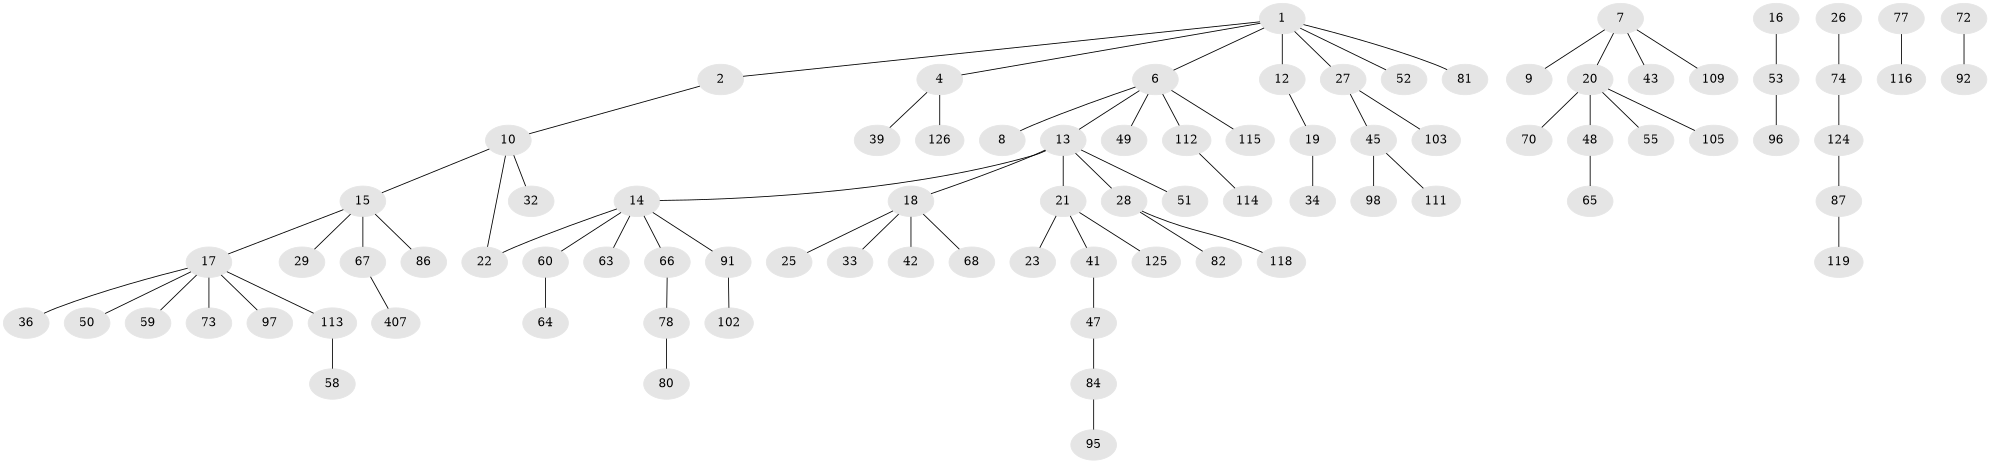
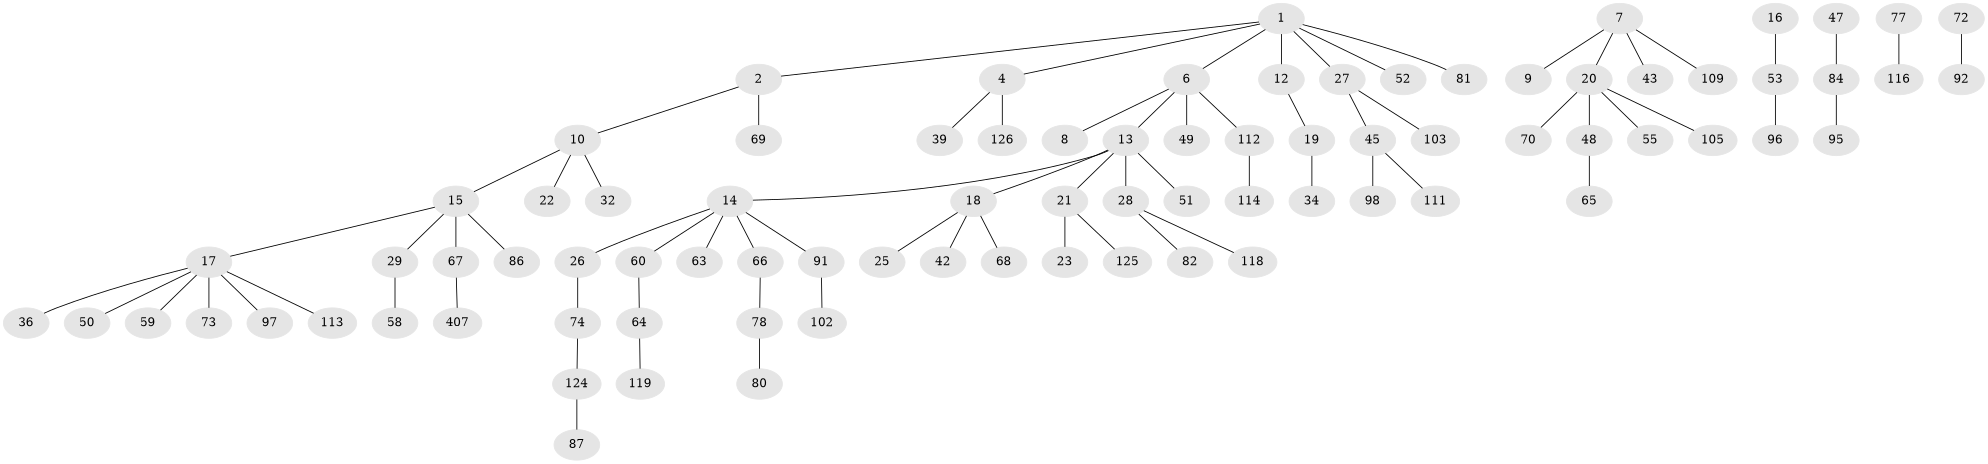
node "69": added
node "115": removed
edge "14" -- "22": now "14" -- "26"
edge "87" -- "119": now "64" -- "119"
node "33": removed
node "41": removed
edge "113" -- "58": now "29" -- "58"
